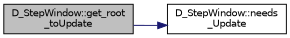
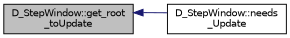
edge "D_StepWindow::get_root _toUpdate" -> "D_StepWindow::needs _Update": reversed
